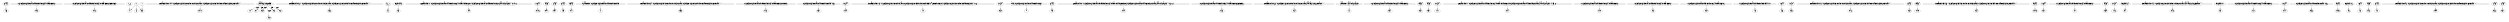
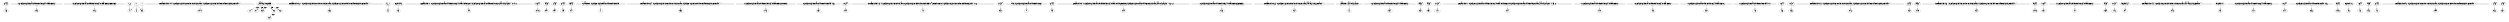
node "@this: org.eclipse.osgi.resolver.module.ResolverImpl": label "@this: org.eclipse.osgi.resolver.module.ResolverImpl" -> "@this: org.eclipse.osgi.internal.module.ResolverImpl"
edge "java.lang.StringBuffer" -> "$r20": now "$r3" -> "$r20"
